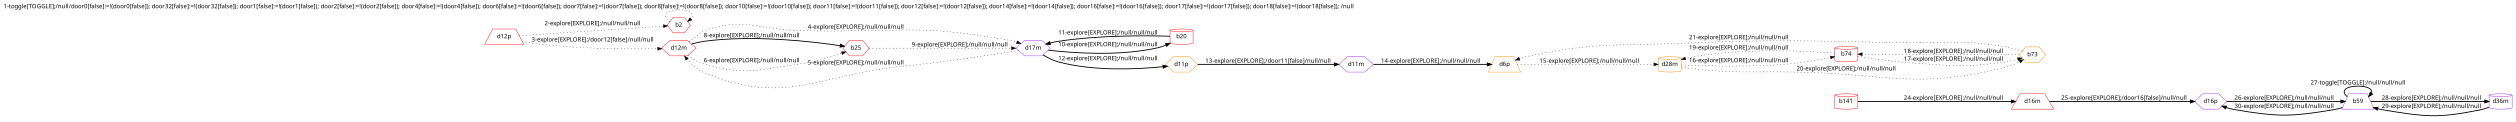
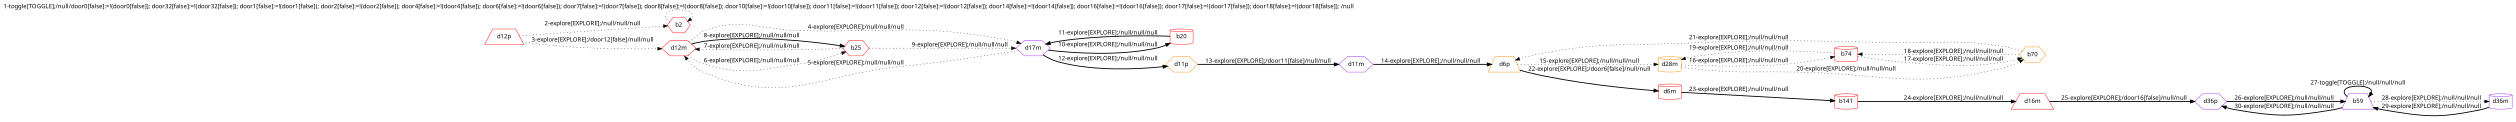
edge "b25" -> "d12m": added, label "7-explore[EXPLORE];/null/null/null"
node "b73": label "b73" -> "b70"
node "d6m": added
node "d16p": label "d16p" -> "d36p"
edge "b59" -> "d36m": style bold -> dotted
